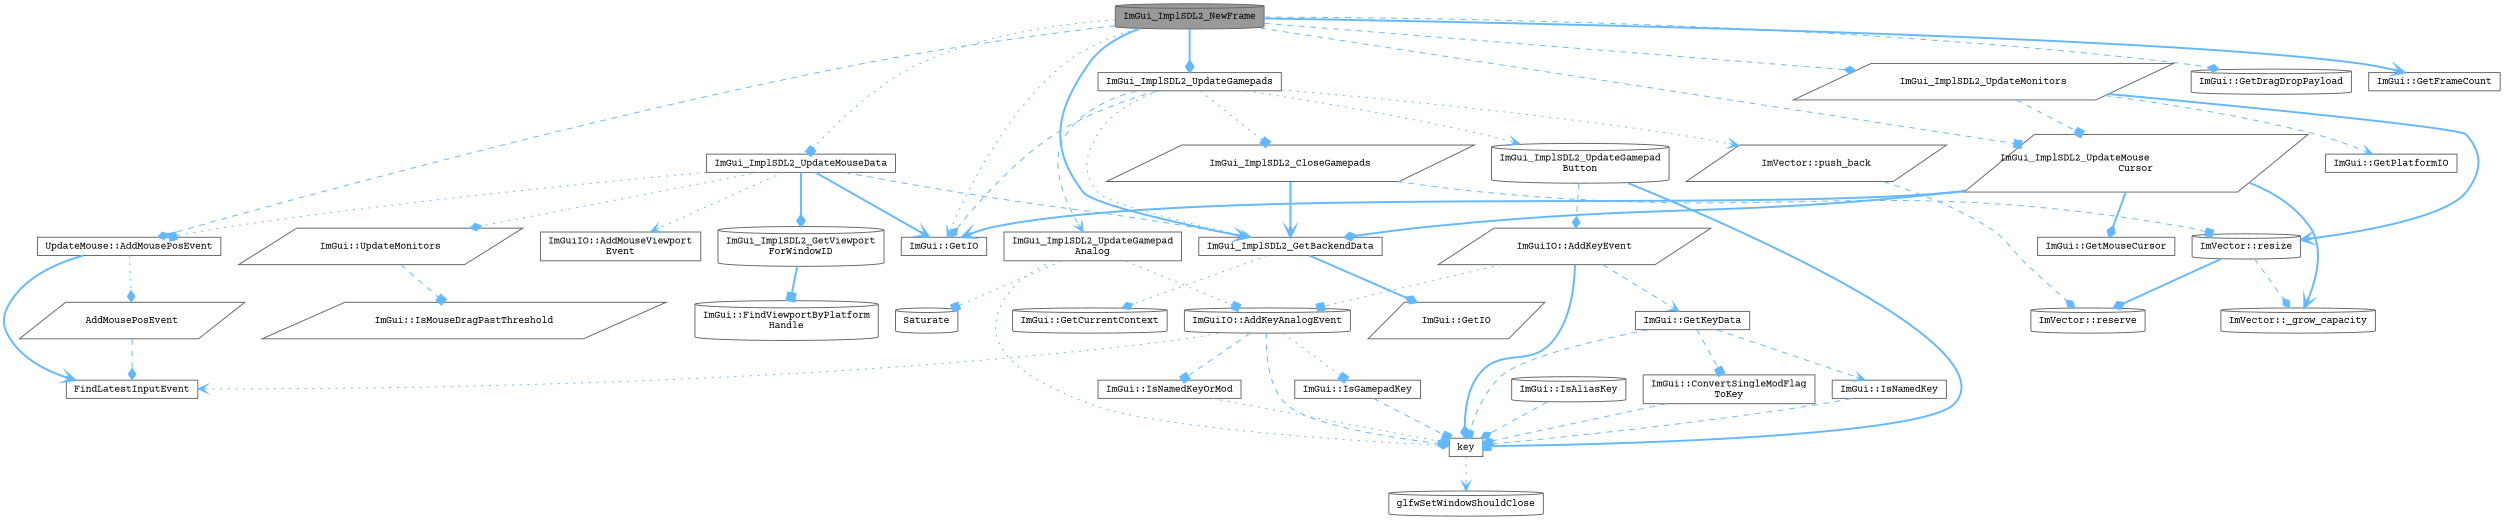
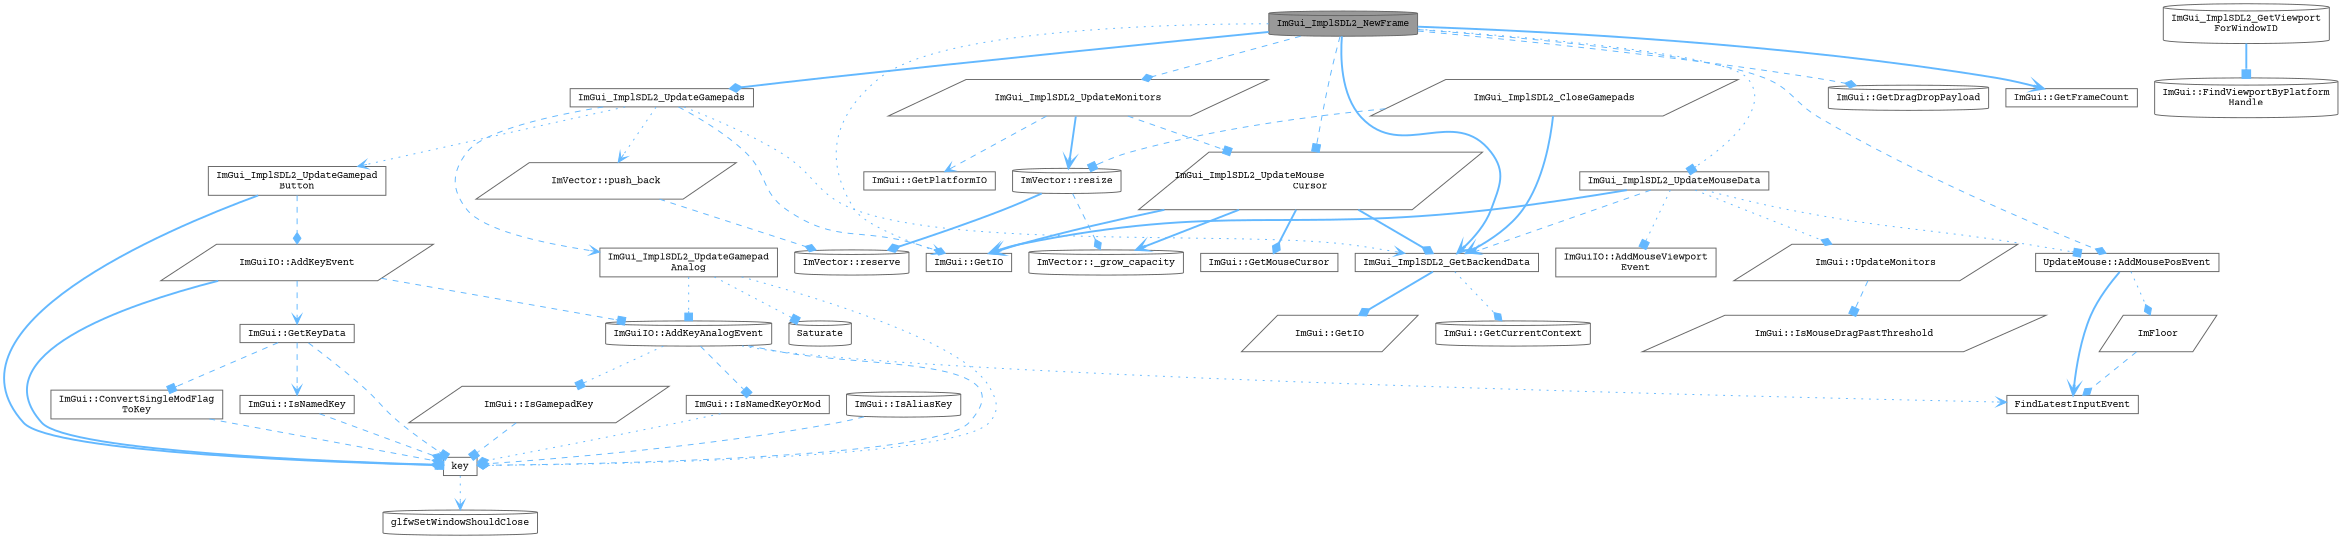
edge "ImGui_ImplSDL2_UpdateGamepads" -> "ImGui_ImplSDL2_CloseGamepads": removed
node "ImGui_ImplSDL2_UpdateGamepad Button": shape cylinder -> box
edge "ImGui_ImplSDL2_UpdateMouseData" -> "ImGui_ImplSDL2_GetViewport ForWindowID": removed
edge "ImGui_ImplSDL2_UpdateMouseData" -> "ImGuiIO::AddMouseViewport Event": arrowhead vee -> box
edge "ImGuiIO::AddKeyEvent" -> "ImGuiIO::AddKeyAnalogEvent": style dotted -> dashed
node "AddMousePosEvent": label "AddMousePosEvent" -> "ImFloor"
node "ImGui::IsGamepadKey": shape box -> parallelogram
